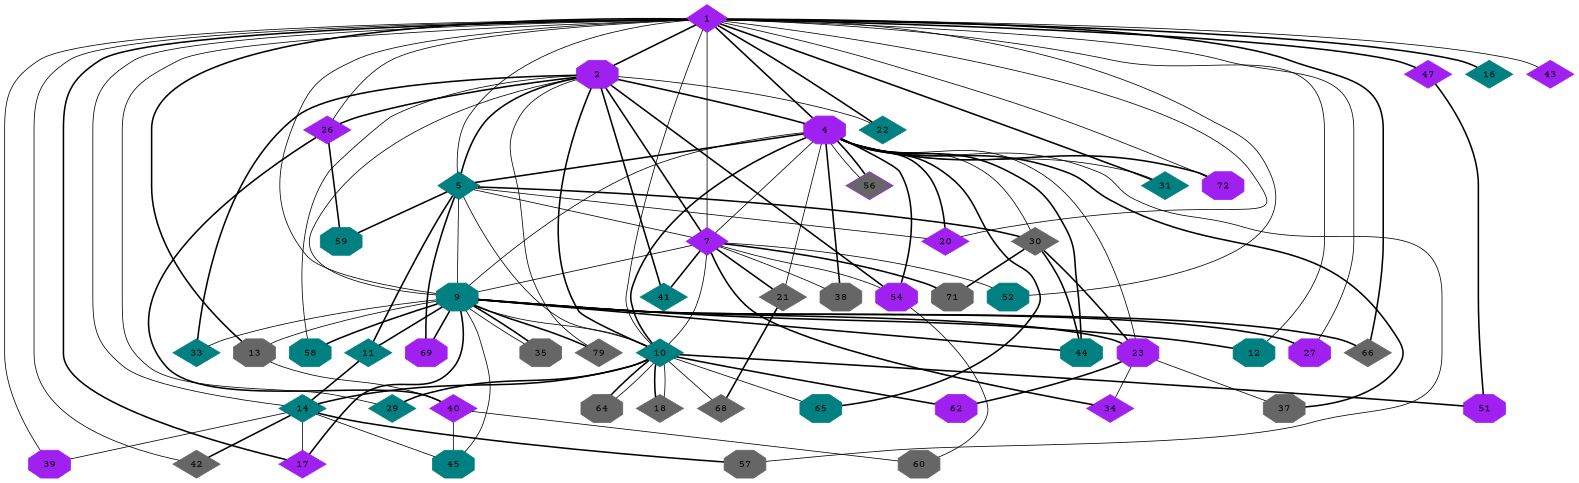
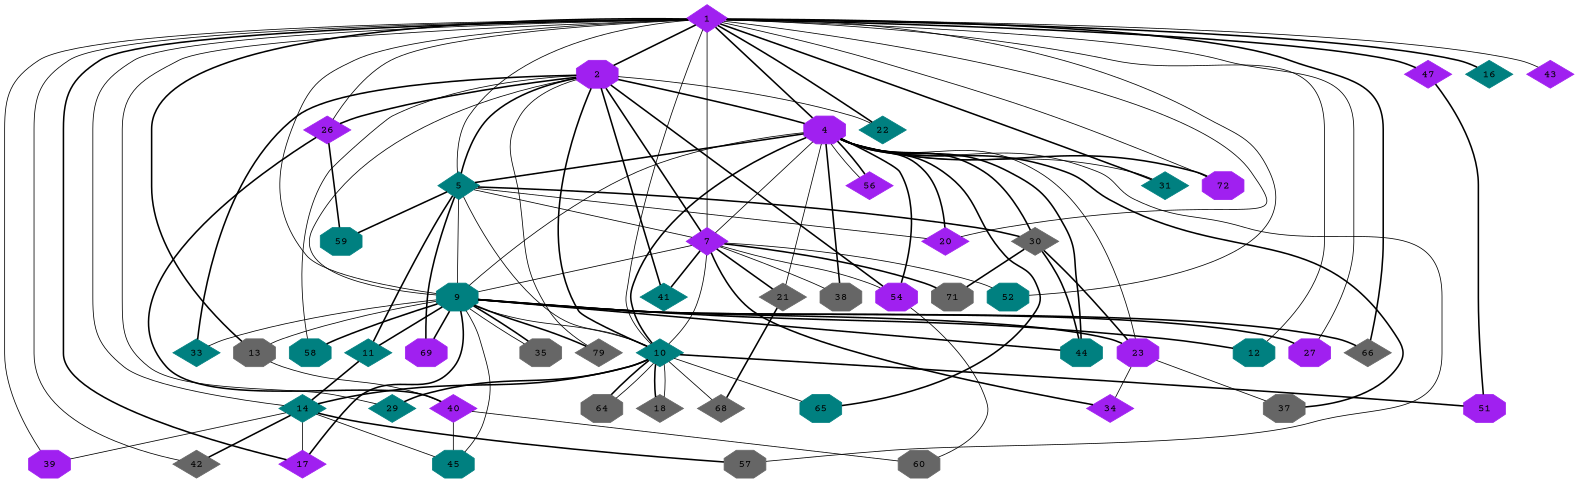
edge "4" -- "30": style solid -> bold
node "56": fillcolor gray40 -> purple
node "62": removed
